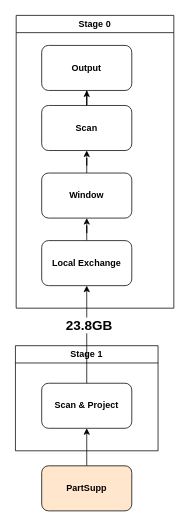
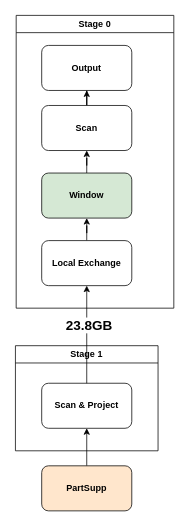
node "Window": fillcolor #ffffff -> #d5e8d4
